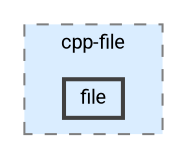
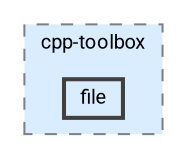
cluster "cpp-file": label "cpp-file" -> "cpp-toolbox"
